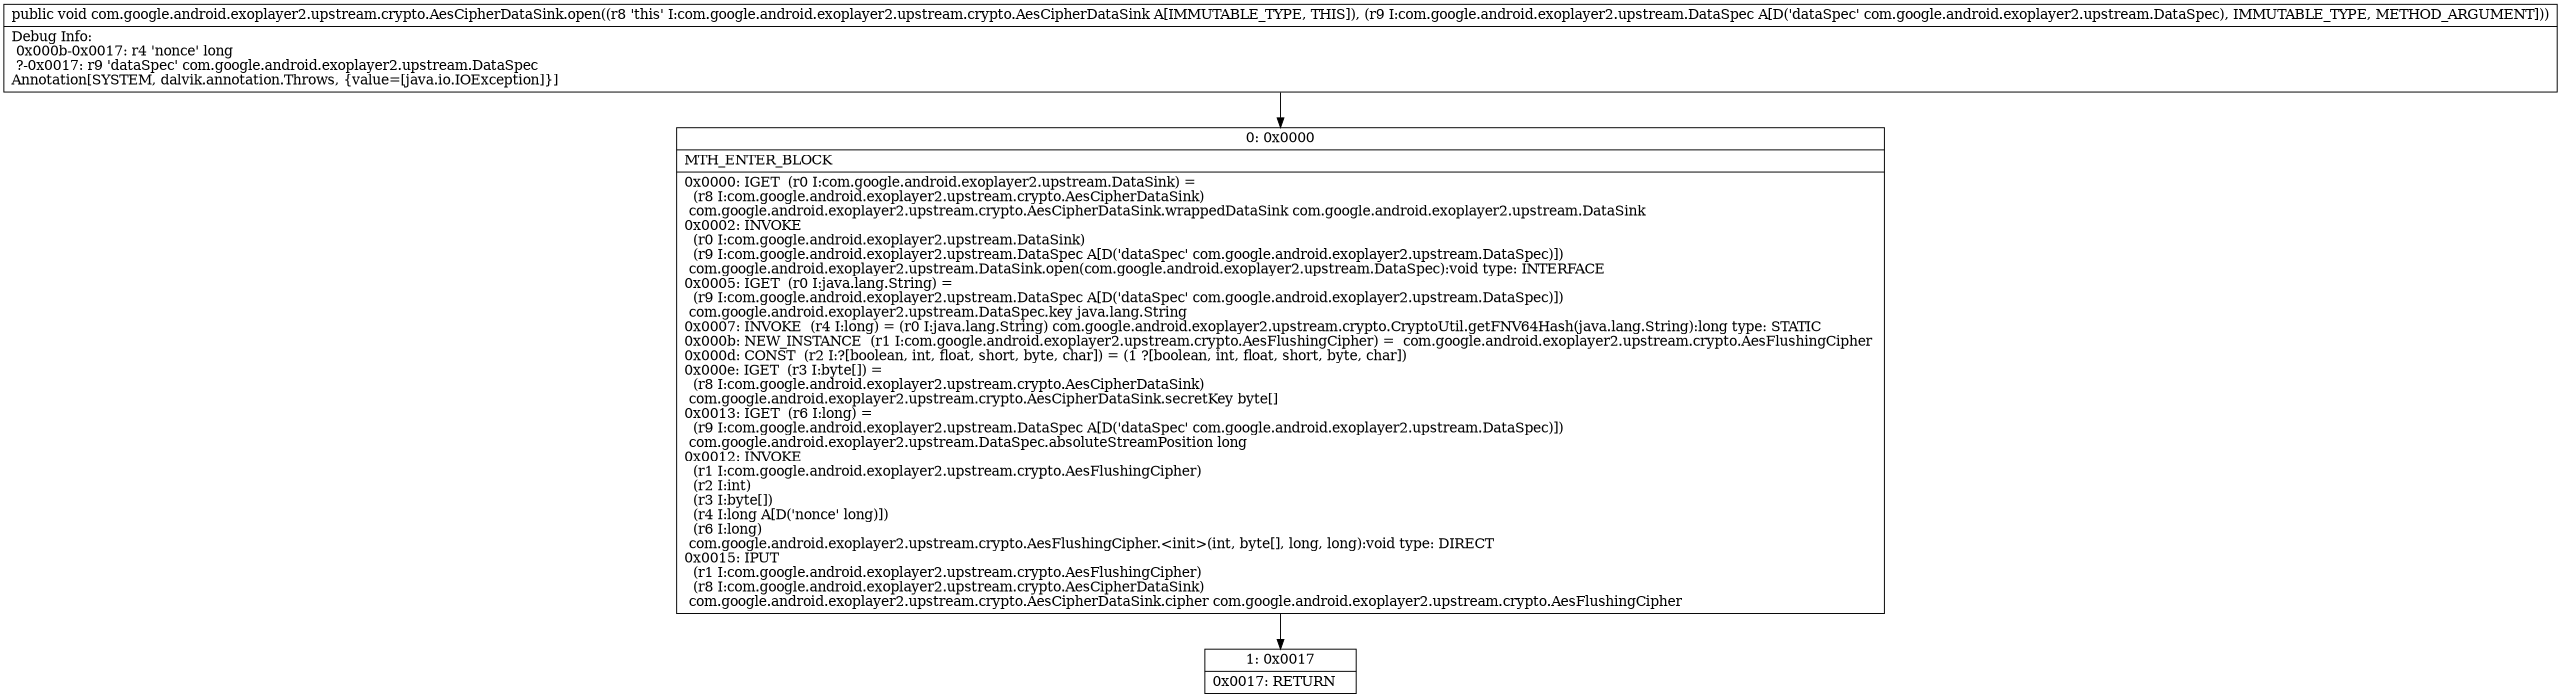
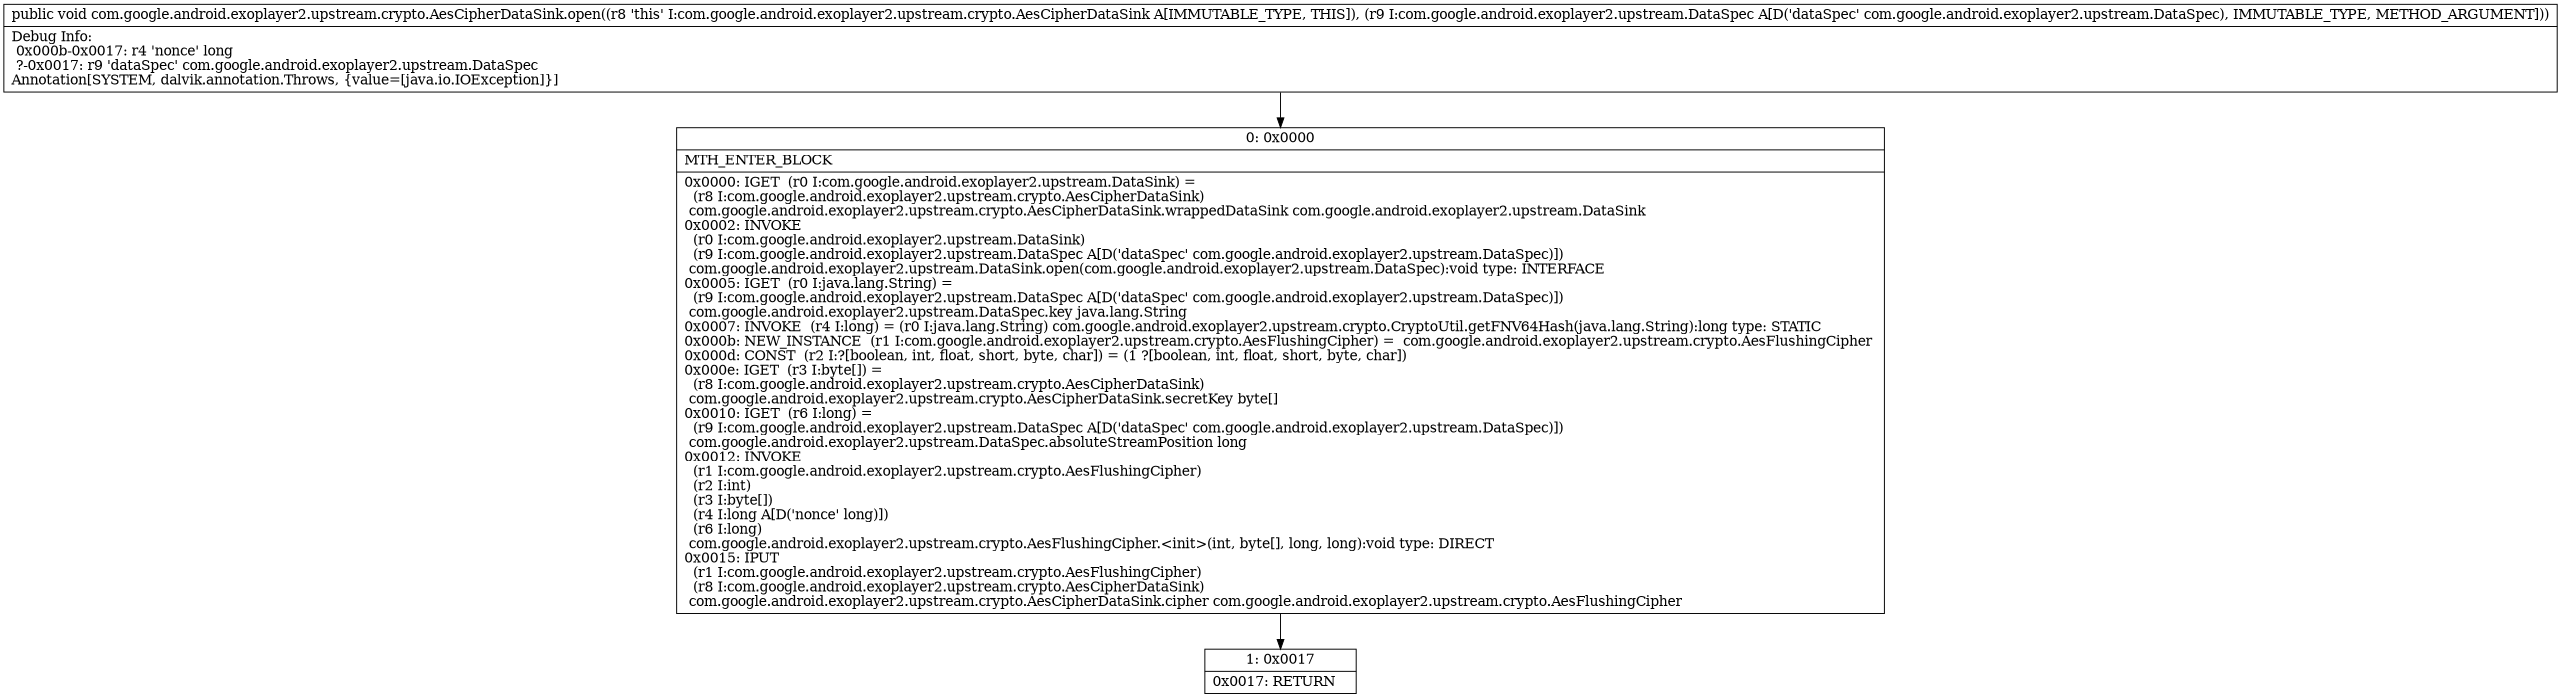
node "0: 0x0000": text "0x0013: IGET  (r6 I:long) =" -> "0x0010: IGET  (r6 I:long) ="
